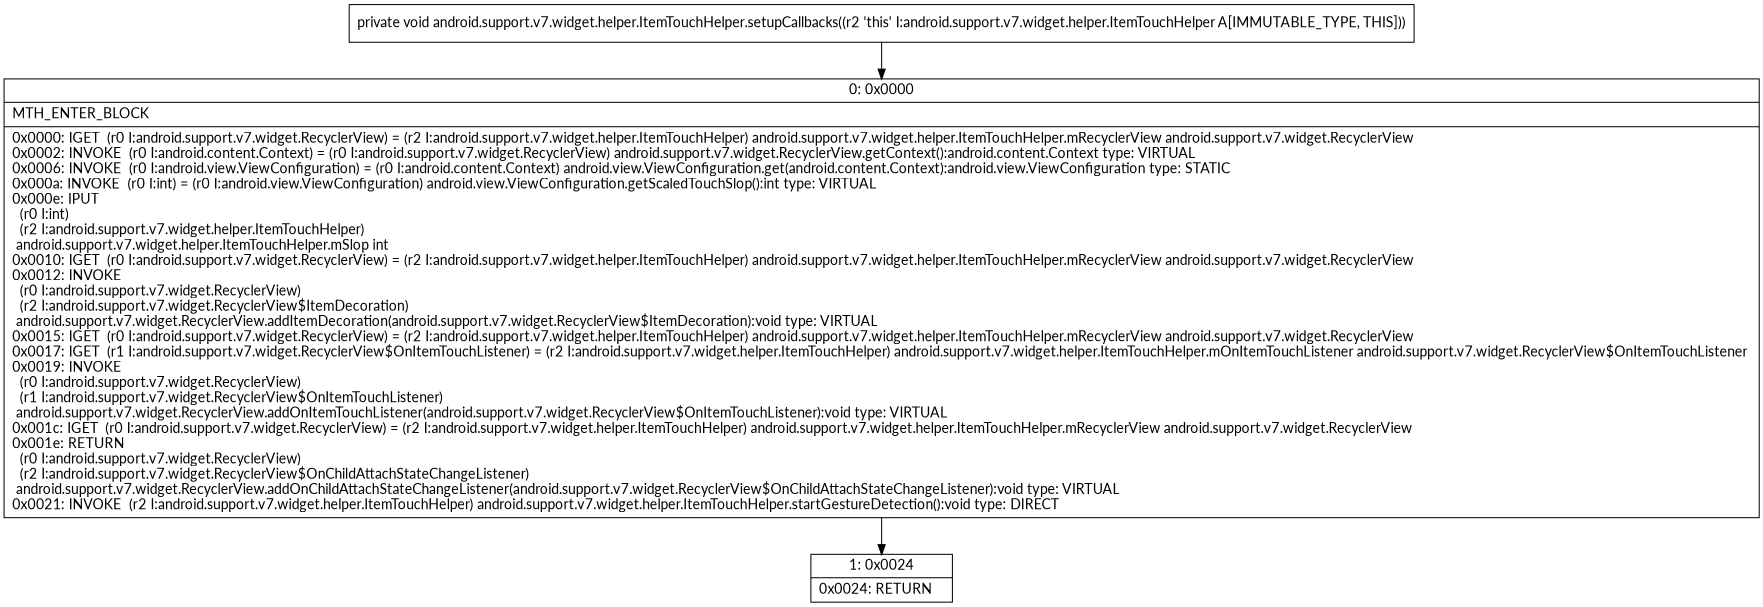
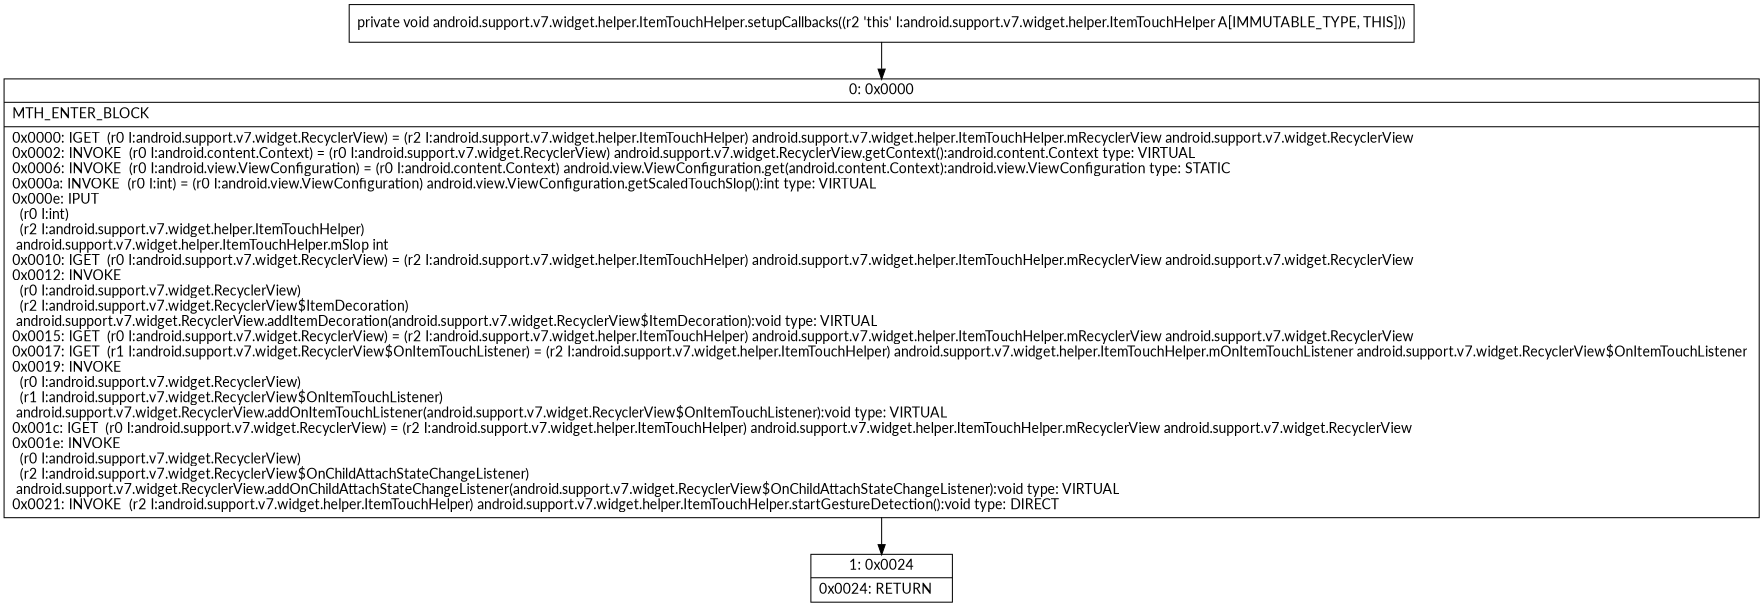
node "0: 0x0000": text "0x001e: RETURN" -> "0x001e: INVOKE"
